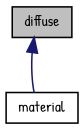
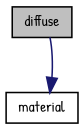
edge "material" -> "diffuse": reversed
